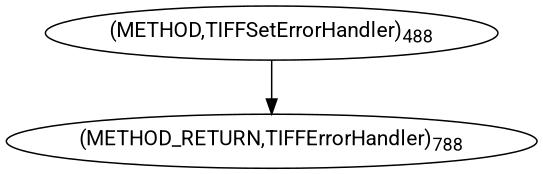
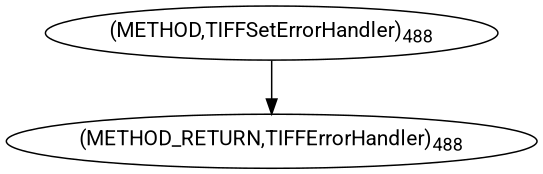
node "(METHOD_RETURN,TIFFErrorHandler)": text "788" -> "488"
